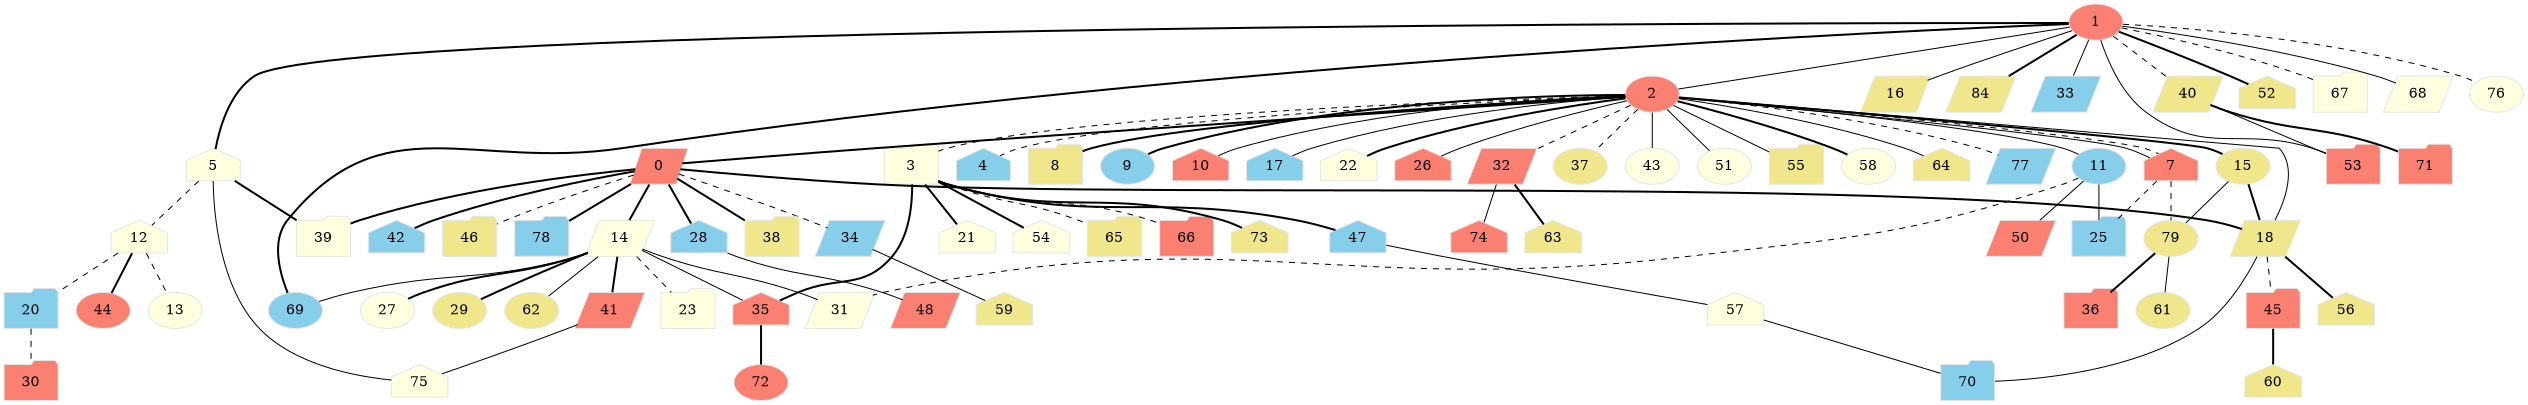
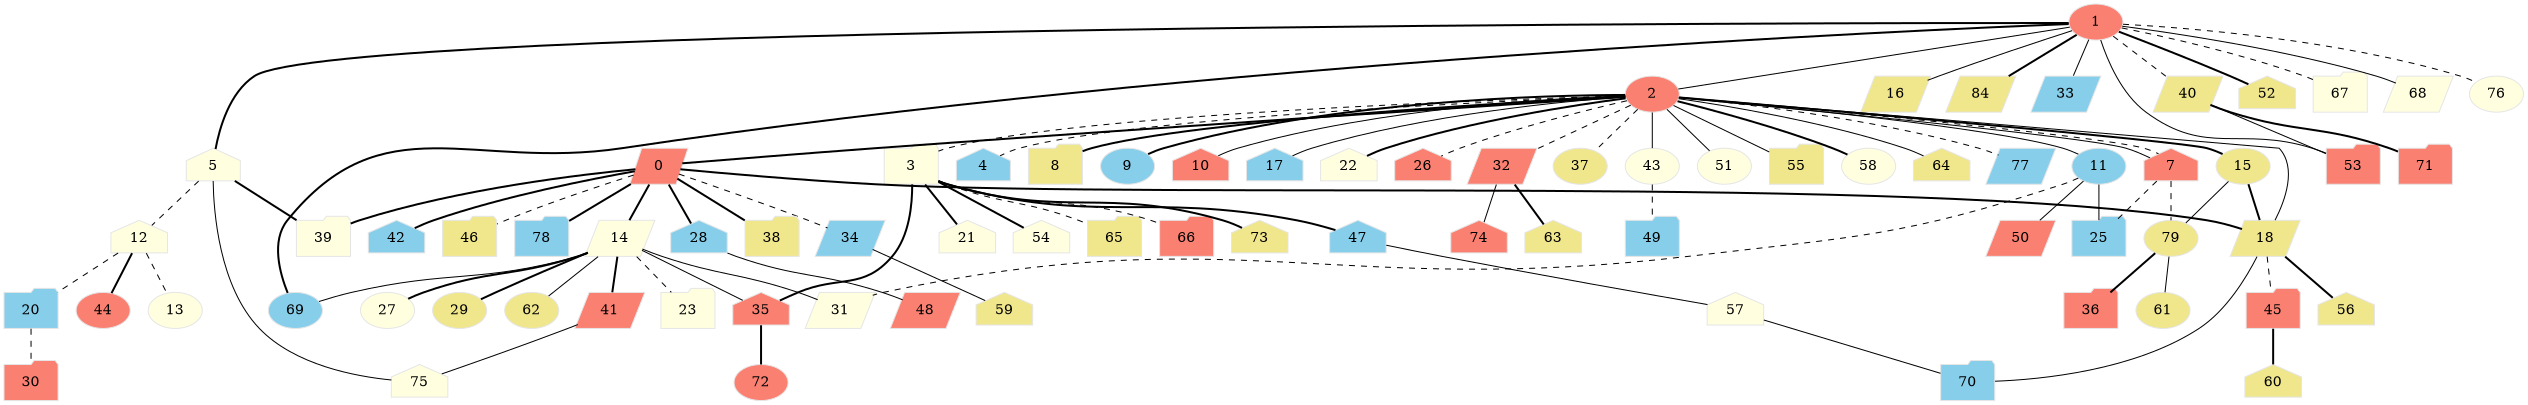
edge "2" -- "26": style solid -> dashed
node "49": added
